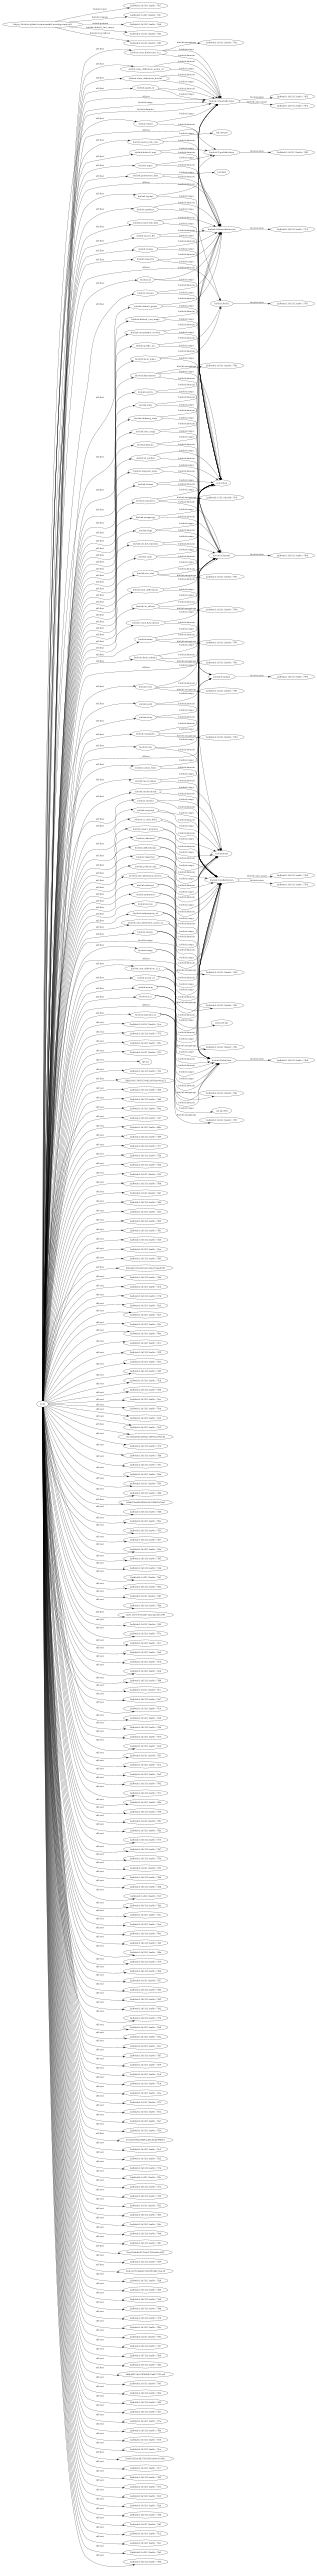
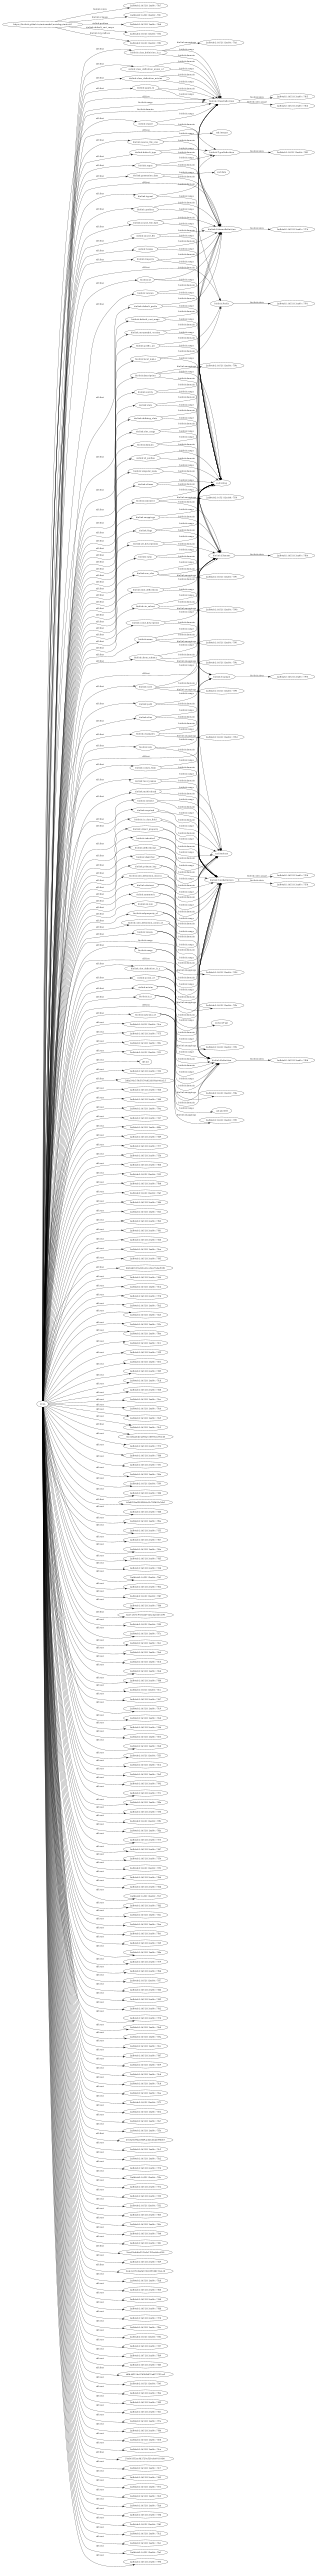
edge "biolink:Element" -> "NULL": reversed
